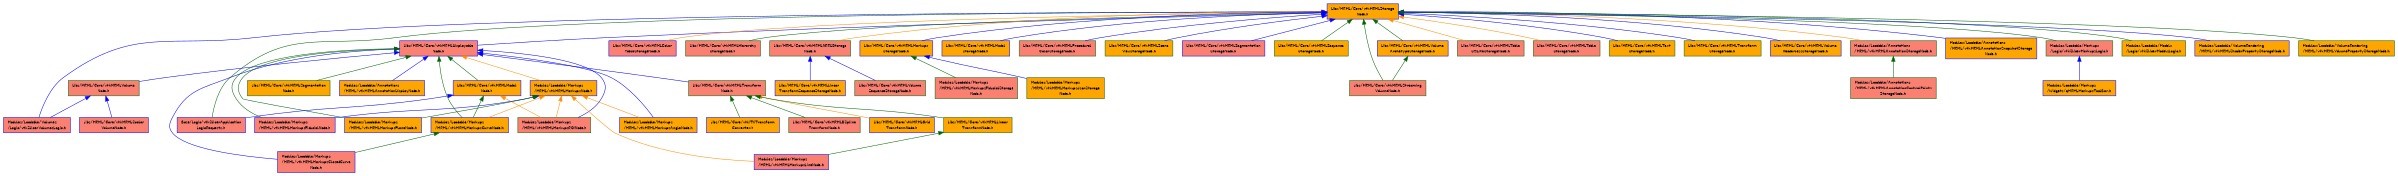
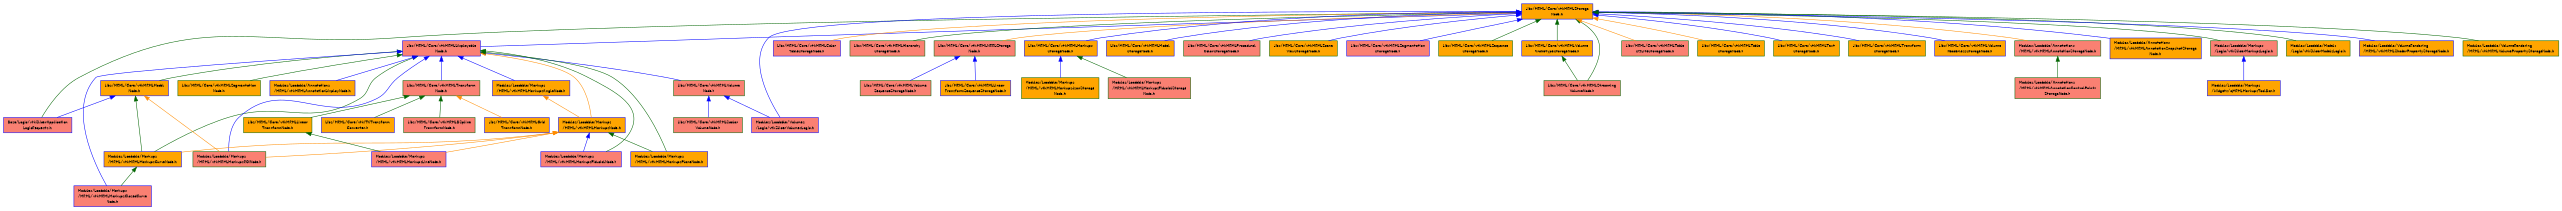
node "Libs/MRML/Core/vtkMRMLTable StorageNode.h": fillcolor salmon -> orange
edge "Modules/Loadable/Markups /MRML/vtkMRMLMarkupsAngleNode.h" -> "Modules/Loadable/Markups /MRML/vtkMRMLMarkupsNode.h": reversed
node "Libs/MRML/Core/vtkMRMLScalar VolumeNode.h": color blue -> darkgreen
